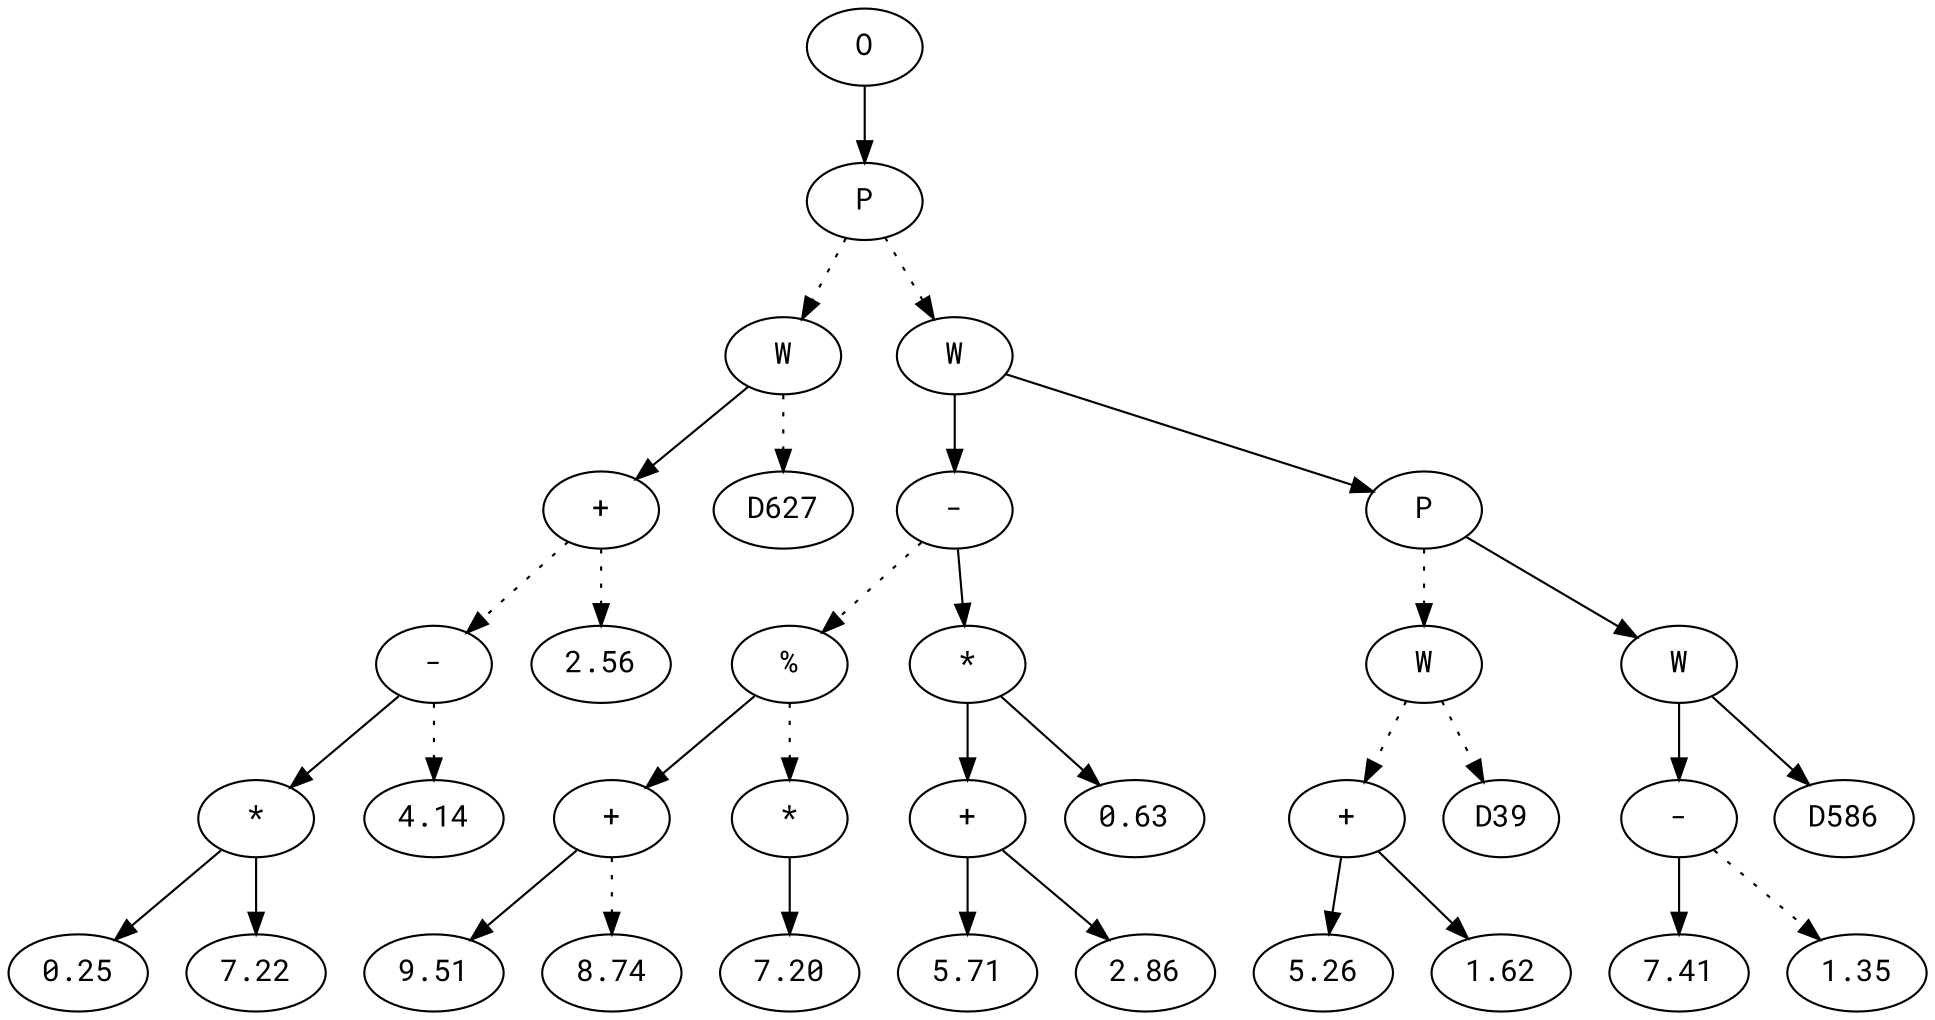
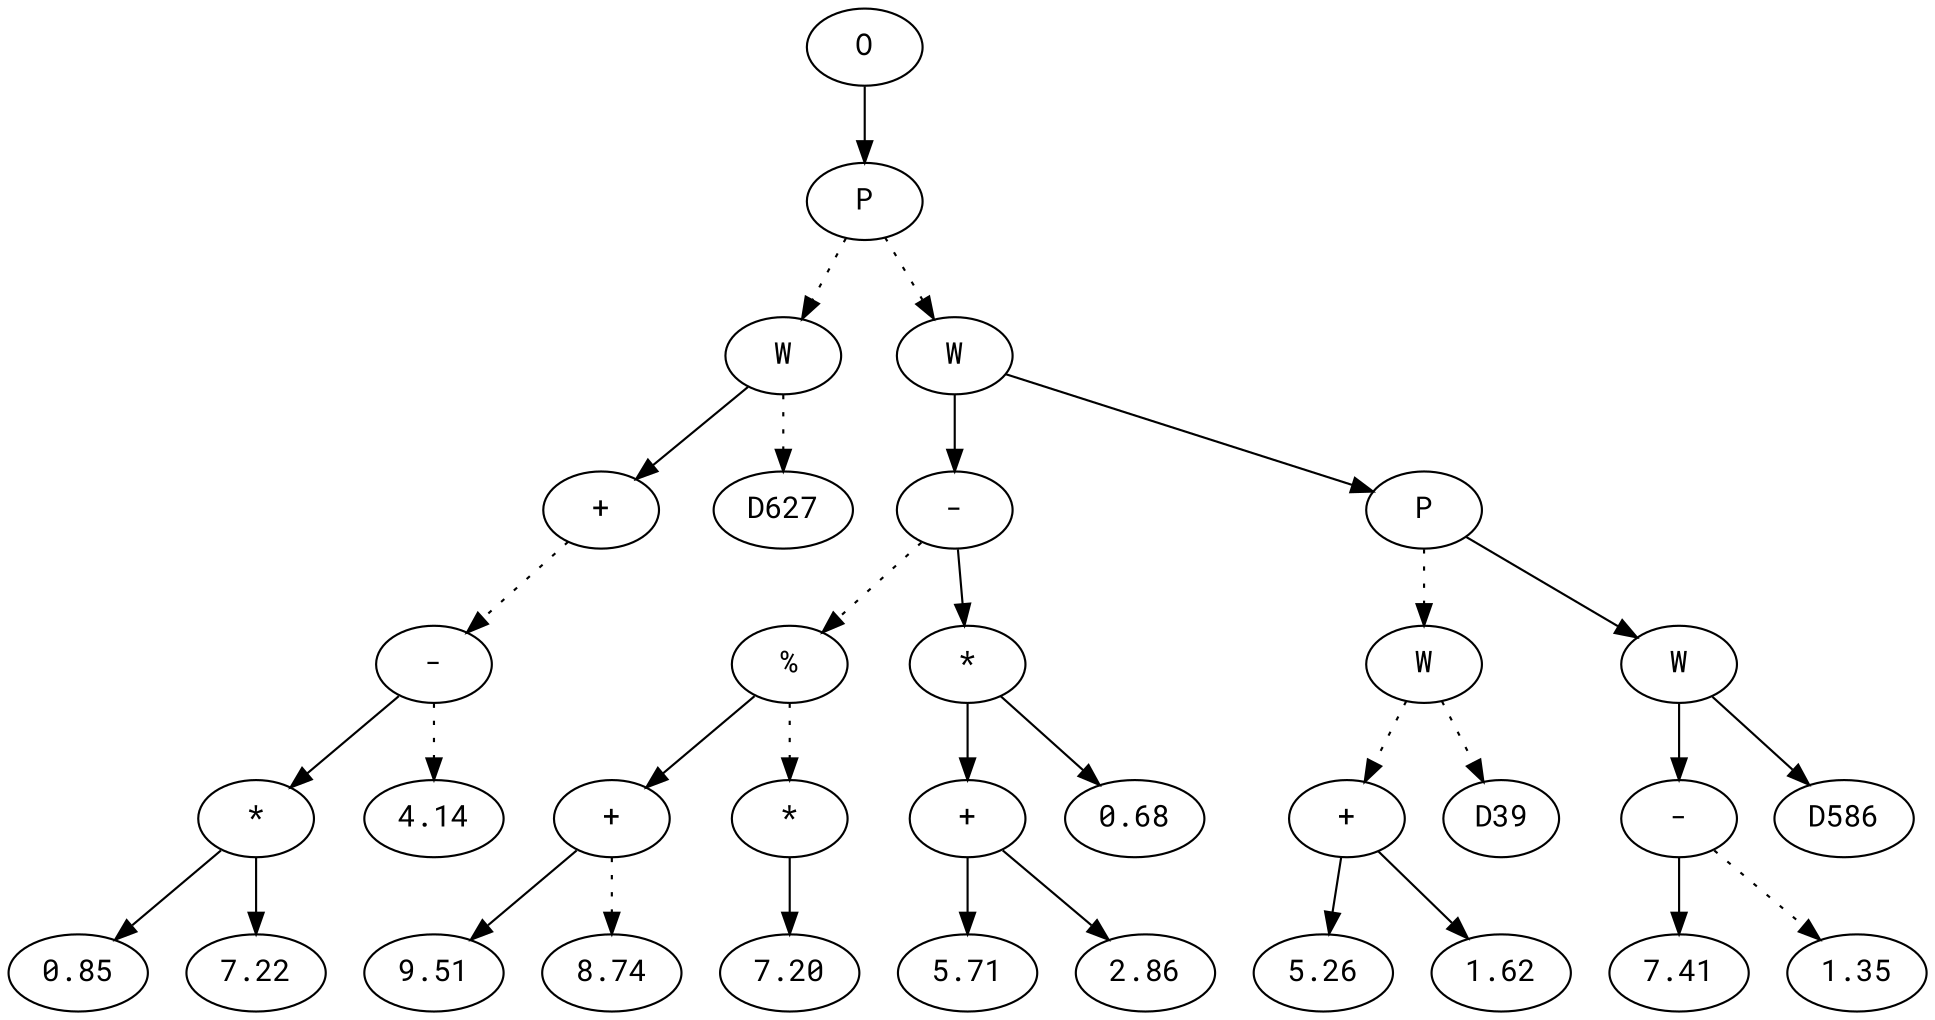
node "2.56": removed
node "0.63": label "0.63" -> "0.68"
node "0.25": label "0.25" -> "0.85"
